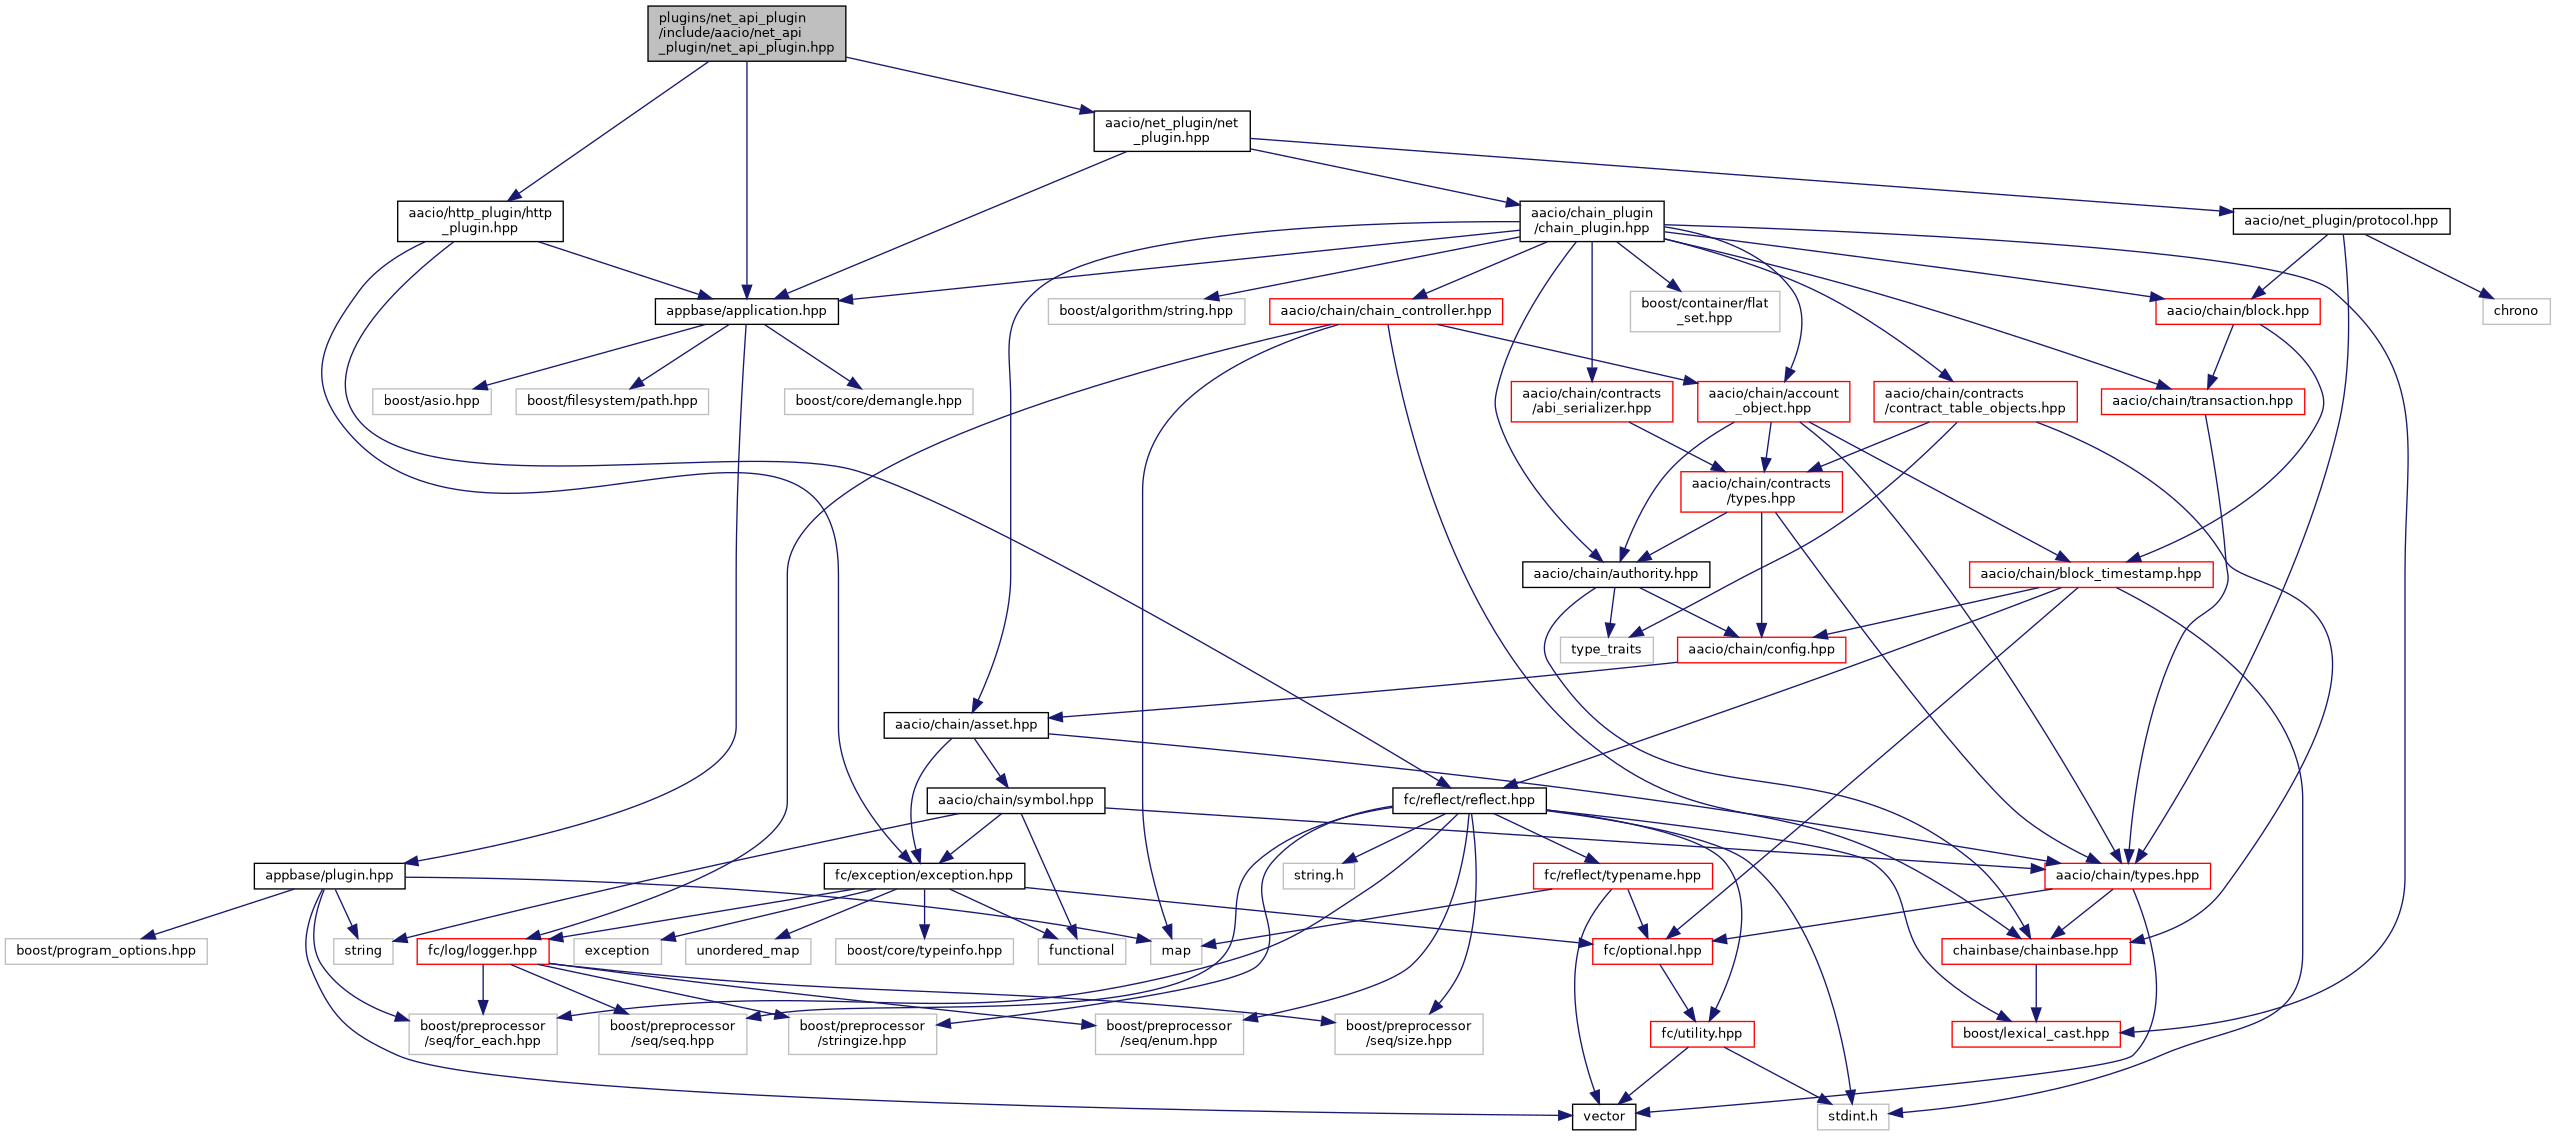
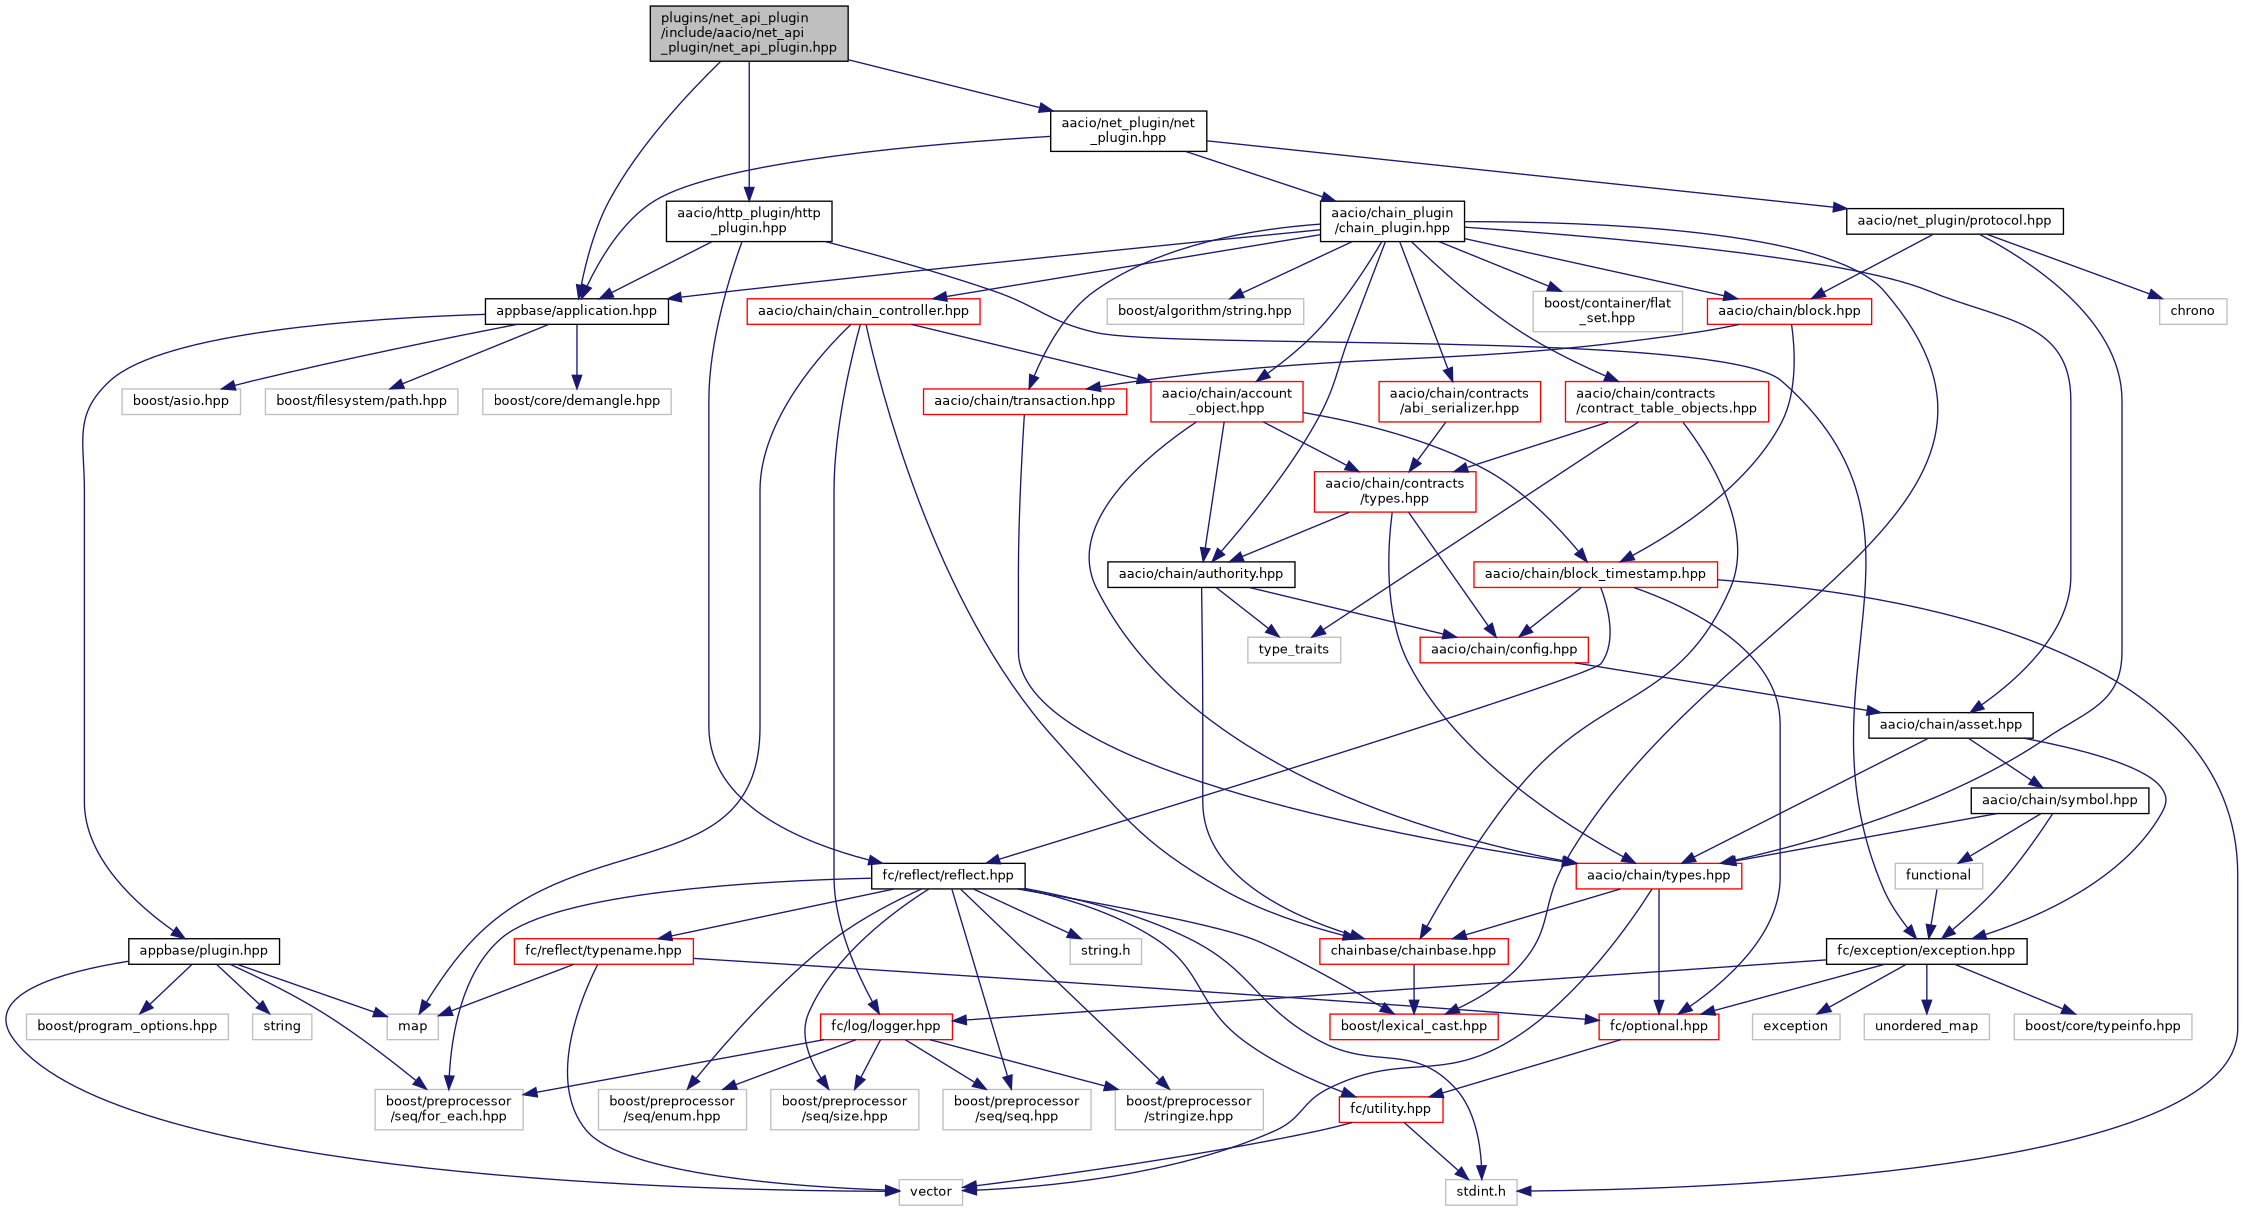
edge "aacio/chain/symbol.hpp" -> "string": removed
edge "fc/exception/exception.hpp" -> "functional": reversed
node "vector": color black -> grey75
